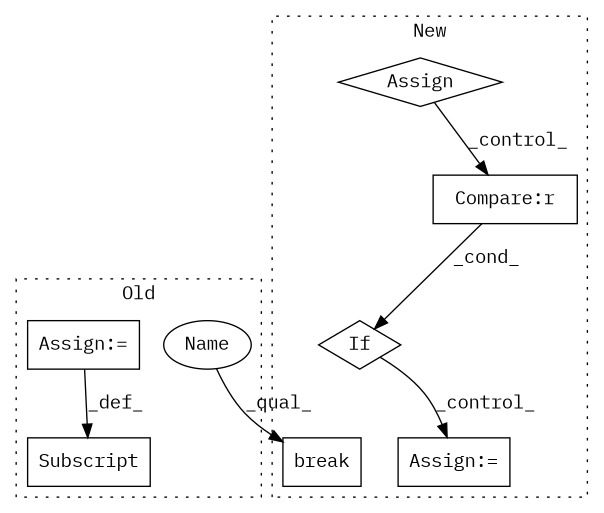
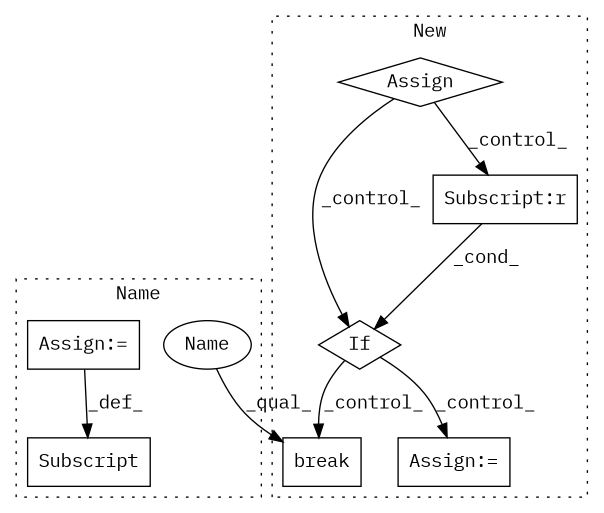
edge "Assign" -> "If": added, label "_control_"
node "Compare:r": label "Compare:r" -> "Subscript:r"
cluster "Old": label "Old" -> "Name"
edge "If" -> "break": added, label "_control_"
